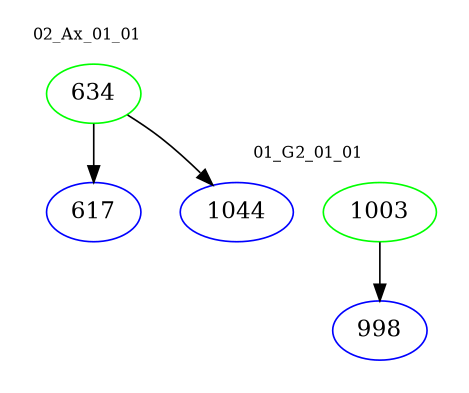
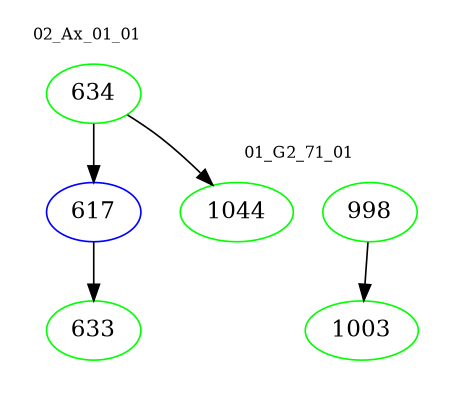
cluster "01_G2_01_01": label "01_G2_01_01" -> "01_G2_71_01"
node "1044": color blue -> green
edge "1003" -> "998": reversed
node "633": added
node "998": color blue -> green
